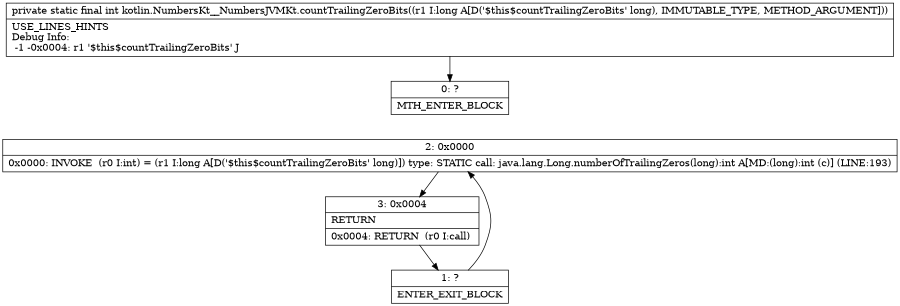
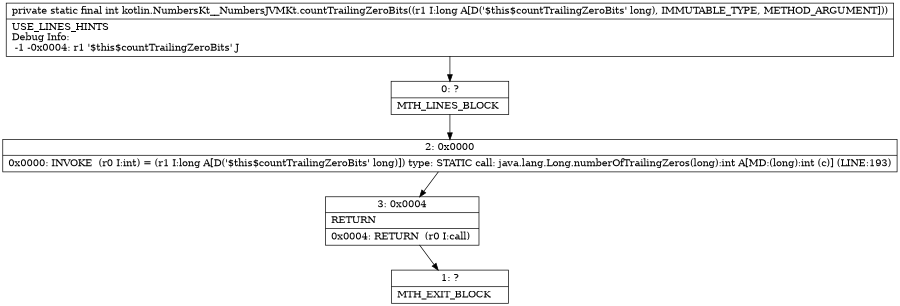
node "0: ?": text "MTH_ENTER_BLOCK" -> "MTH_LINES_BLOCK"
edge "1: ?" -> "2: 0x0000": now "0: ?" -> "2: 0x0000"
node "1: ?": text "ENTER_EXIT_BLOCK" -> "MTH_EXIT_BLOCK"
